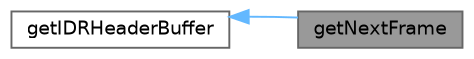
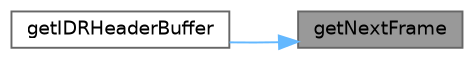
edge "getNextFrame" -> "getIDRHeaderBuffer": reversed
